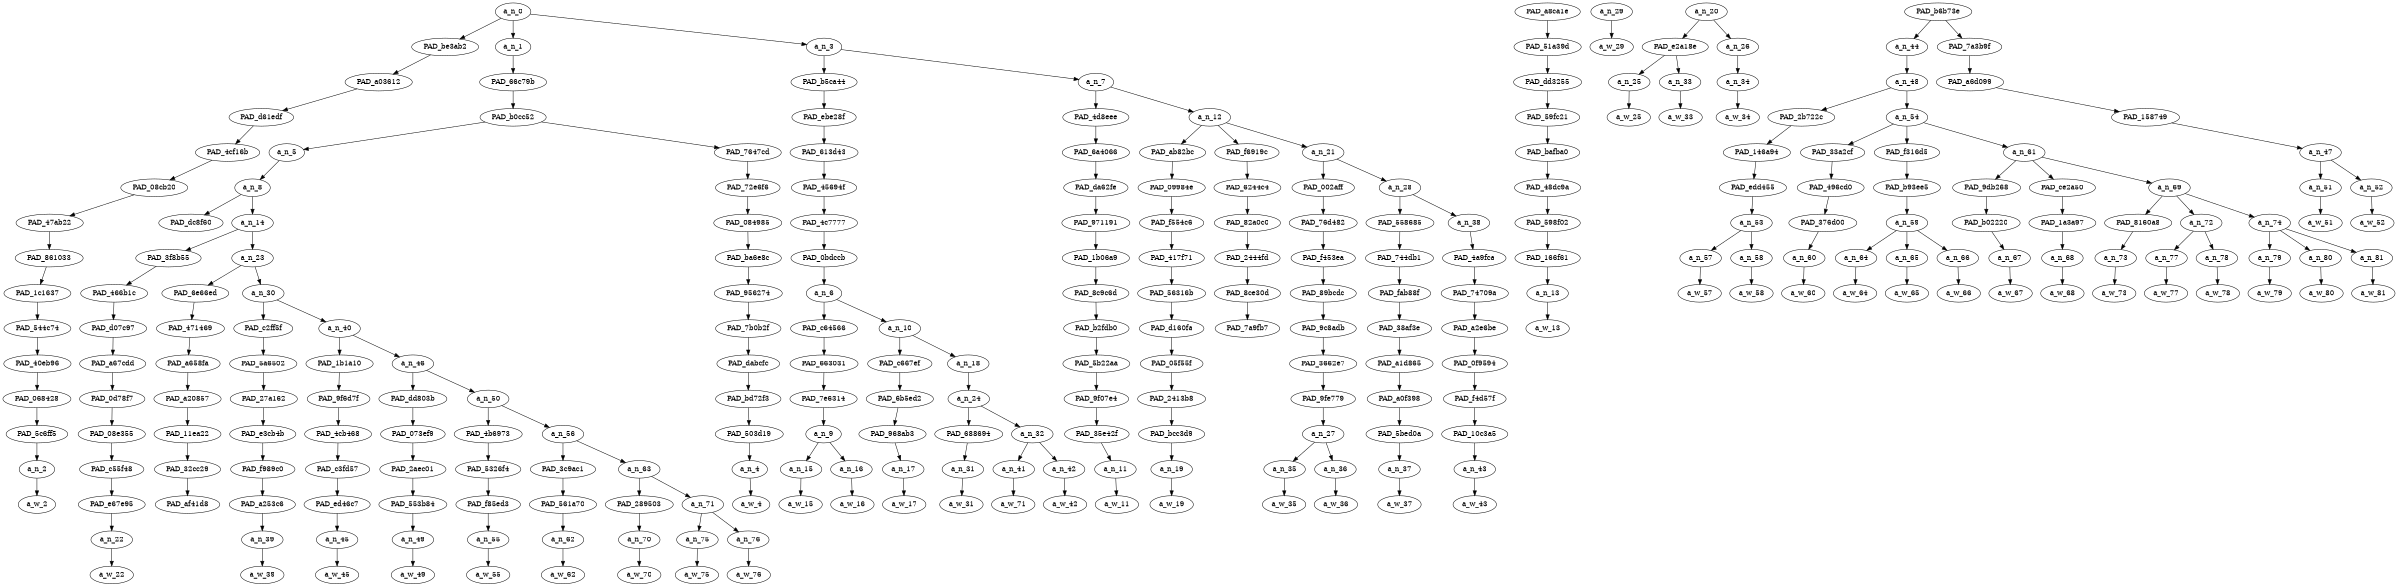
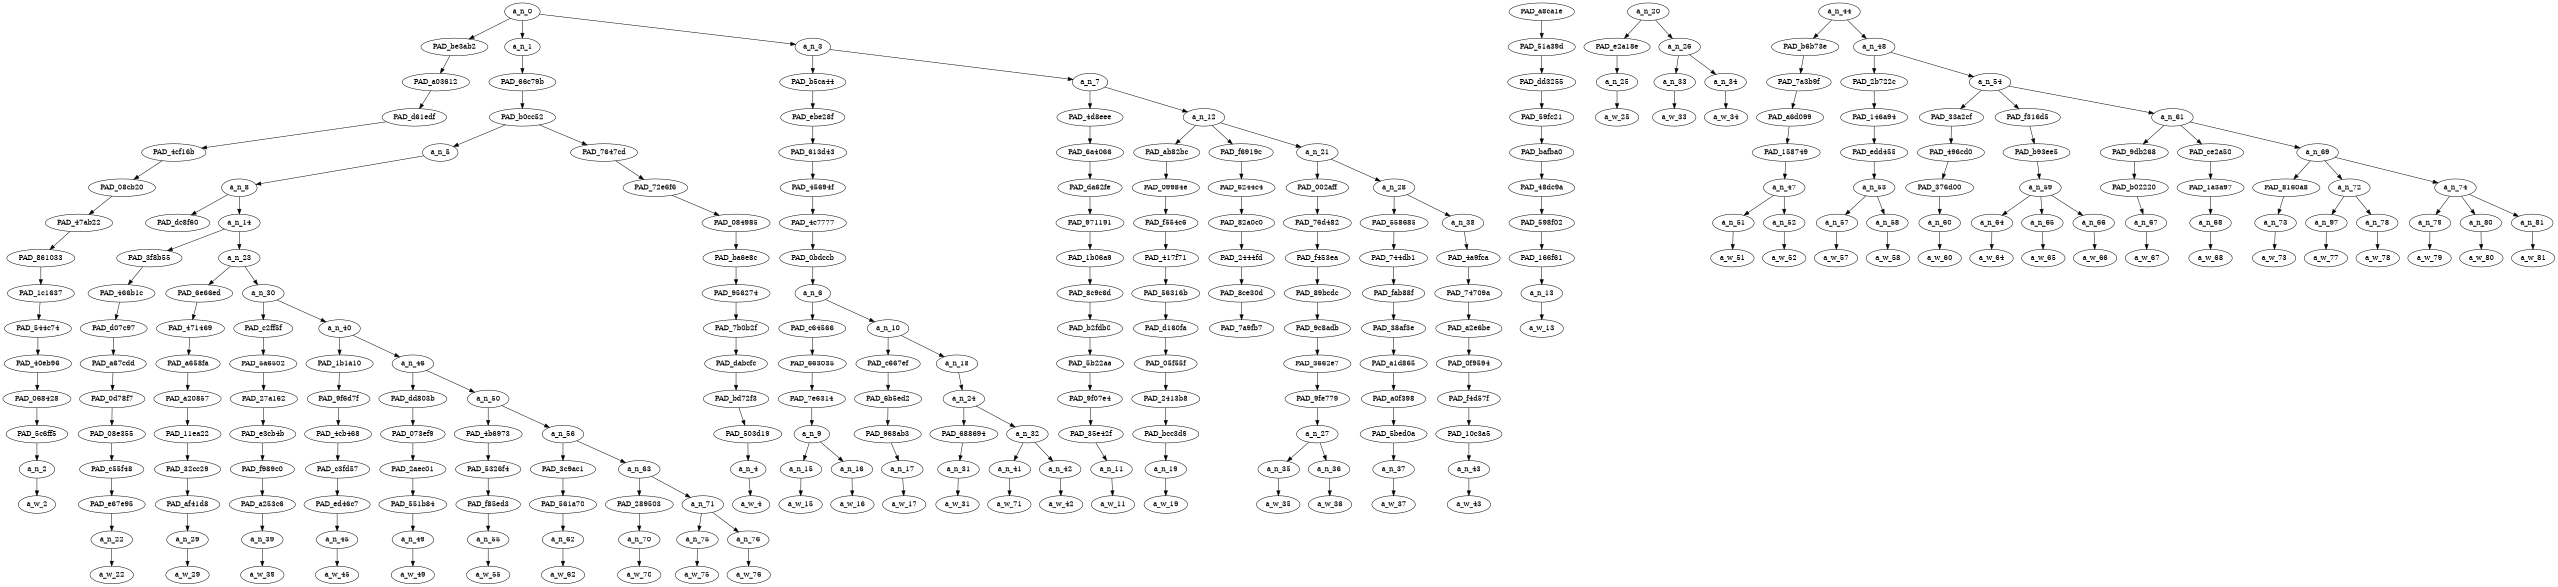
edge "PAD_b6b73e" -> "a_n_44": reversed
edge "PAD_e2a18e" -> "a_n_33": now "a_n_26" -> "a_n_33"
node "a_n_77": label "a_n_77" -> "a_n_97"
node "PAD_663031": label "PAD_663031" -> "PAD_663035"
node "PAD_553b84": label "PAD_553b84" -> "PAD_551b84"
edge "PAD_af41d8" -> "a_n_29": added
